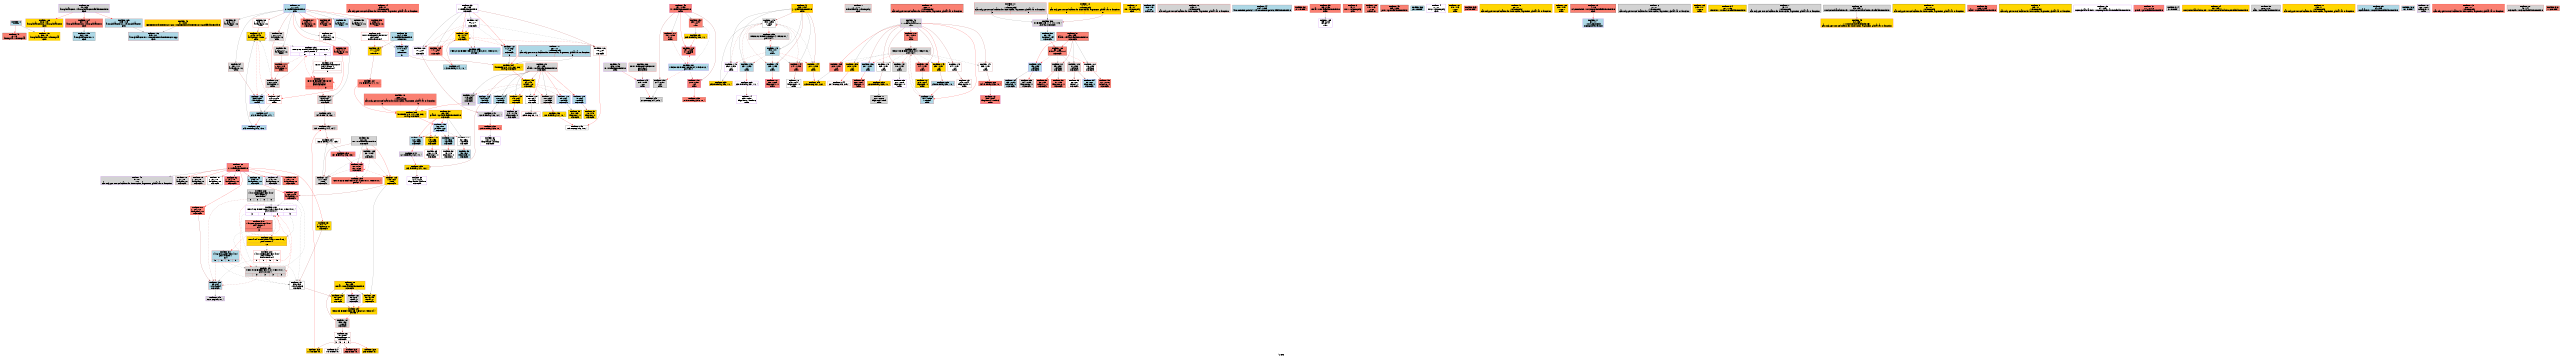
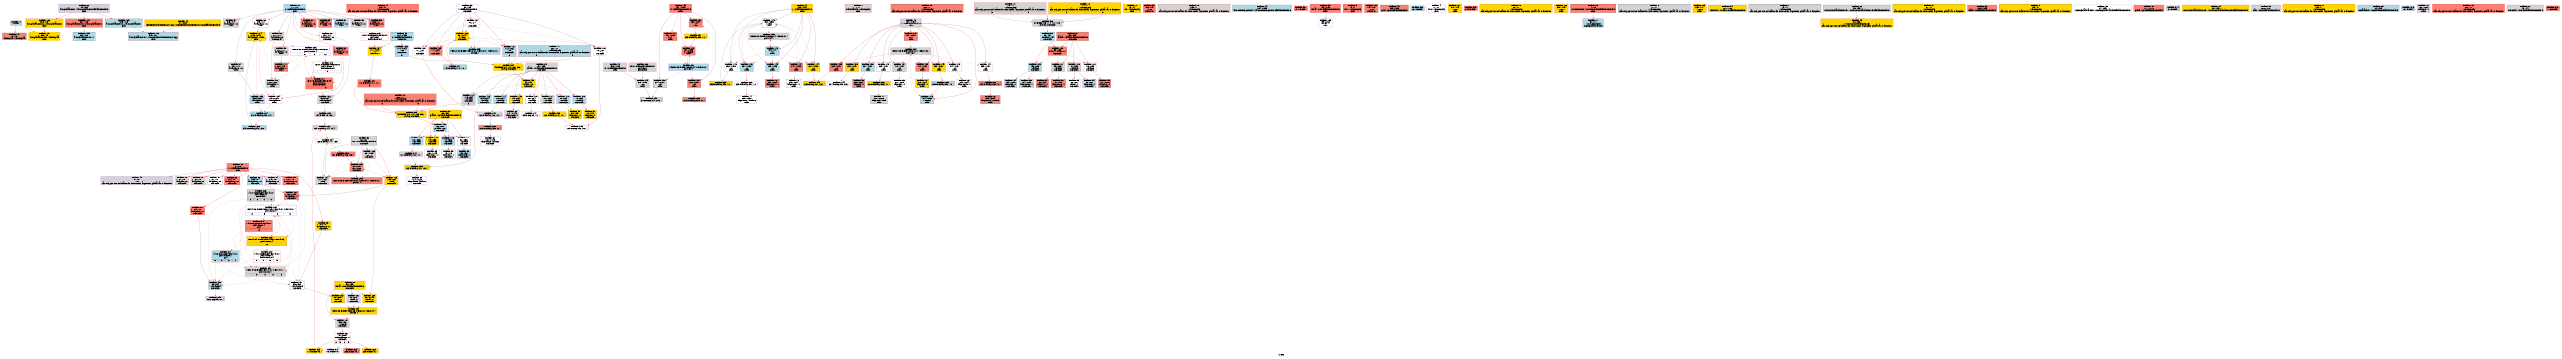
node "NodeID: 99": fillcolor lightblue -> salmon
node "NodeID: 92": text "main" -> "dummyVal"
node "NodeID: 153": text "retval" -> "main"
